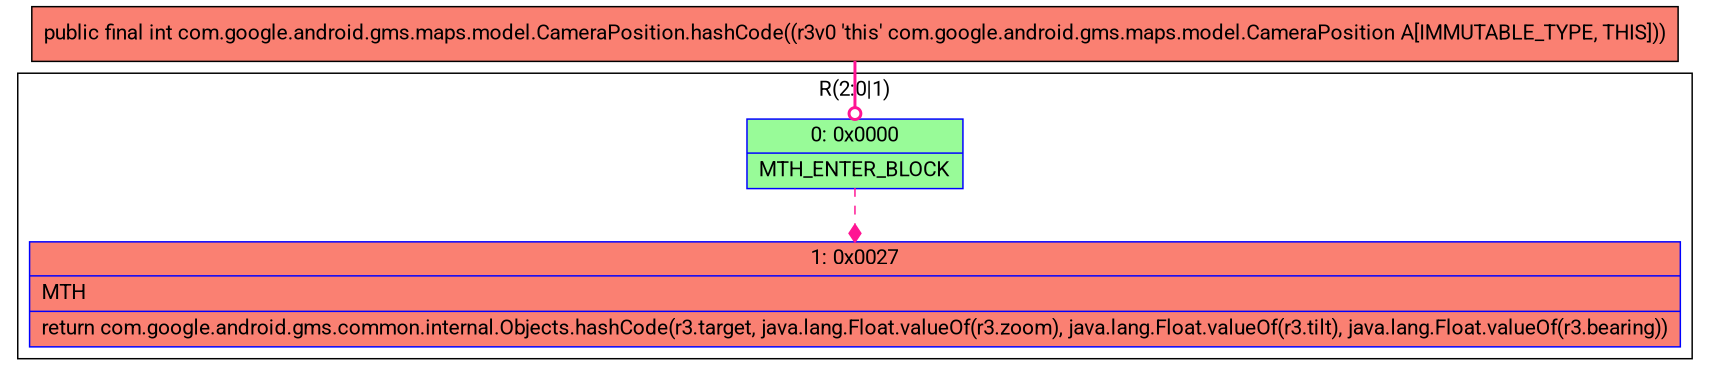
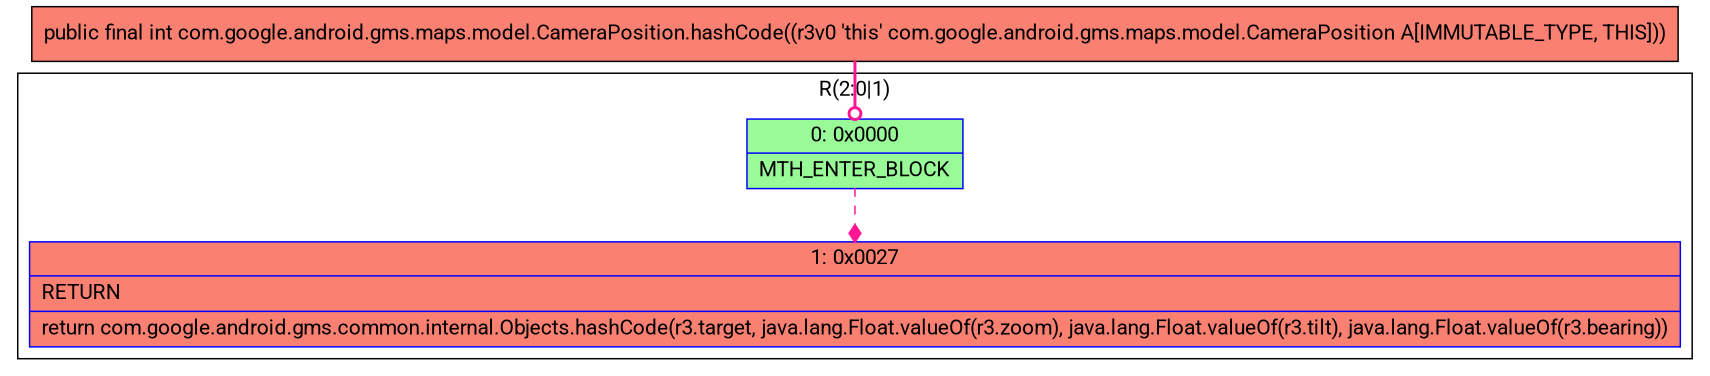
node "1: 0x0027": text "MTH" -> "RETURN"
